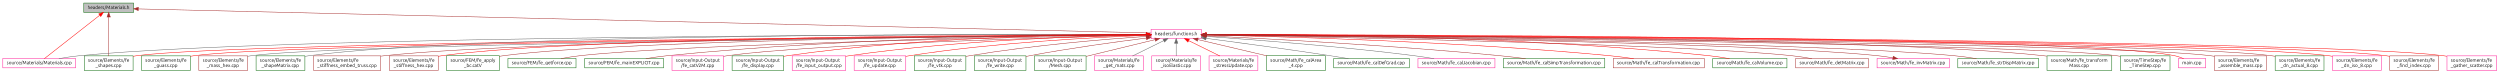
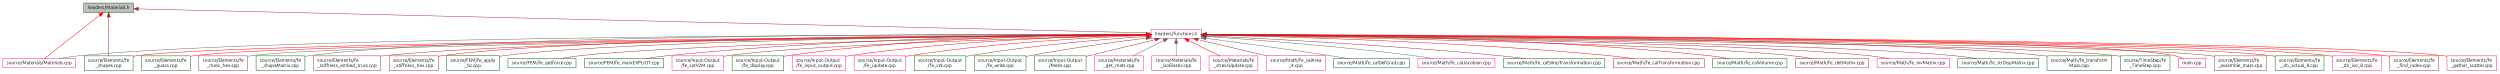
edge "headers/functions.h" -> "source/Math/fe_invMatrix.cpp": reversed
node "source/FEM/fe_apply _bc.catV": label "source/FEM/fe_apply _bc.catV" -> "source/FEM/fe_apply _bc.cpp"
node "source/Math/fe_calArea _4.cpp": color darkgreen -> deeppink
